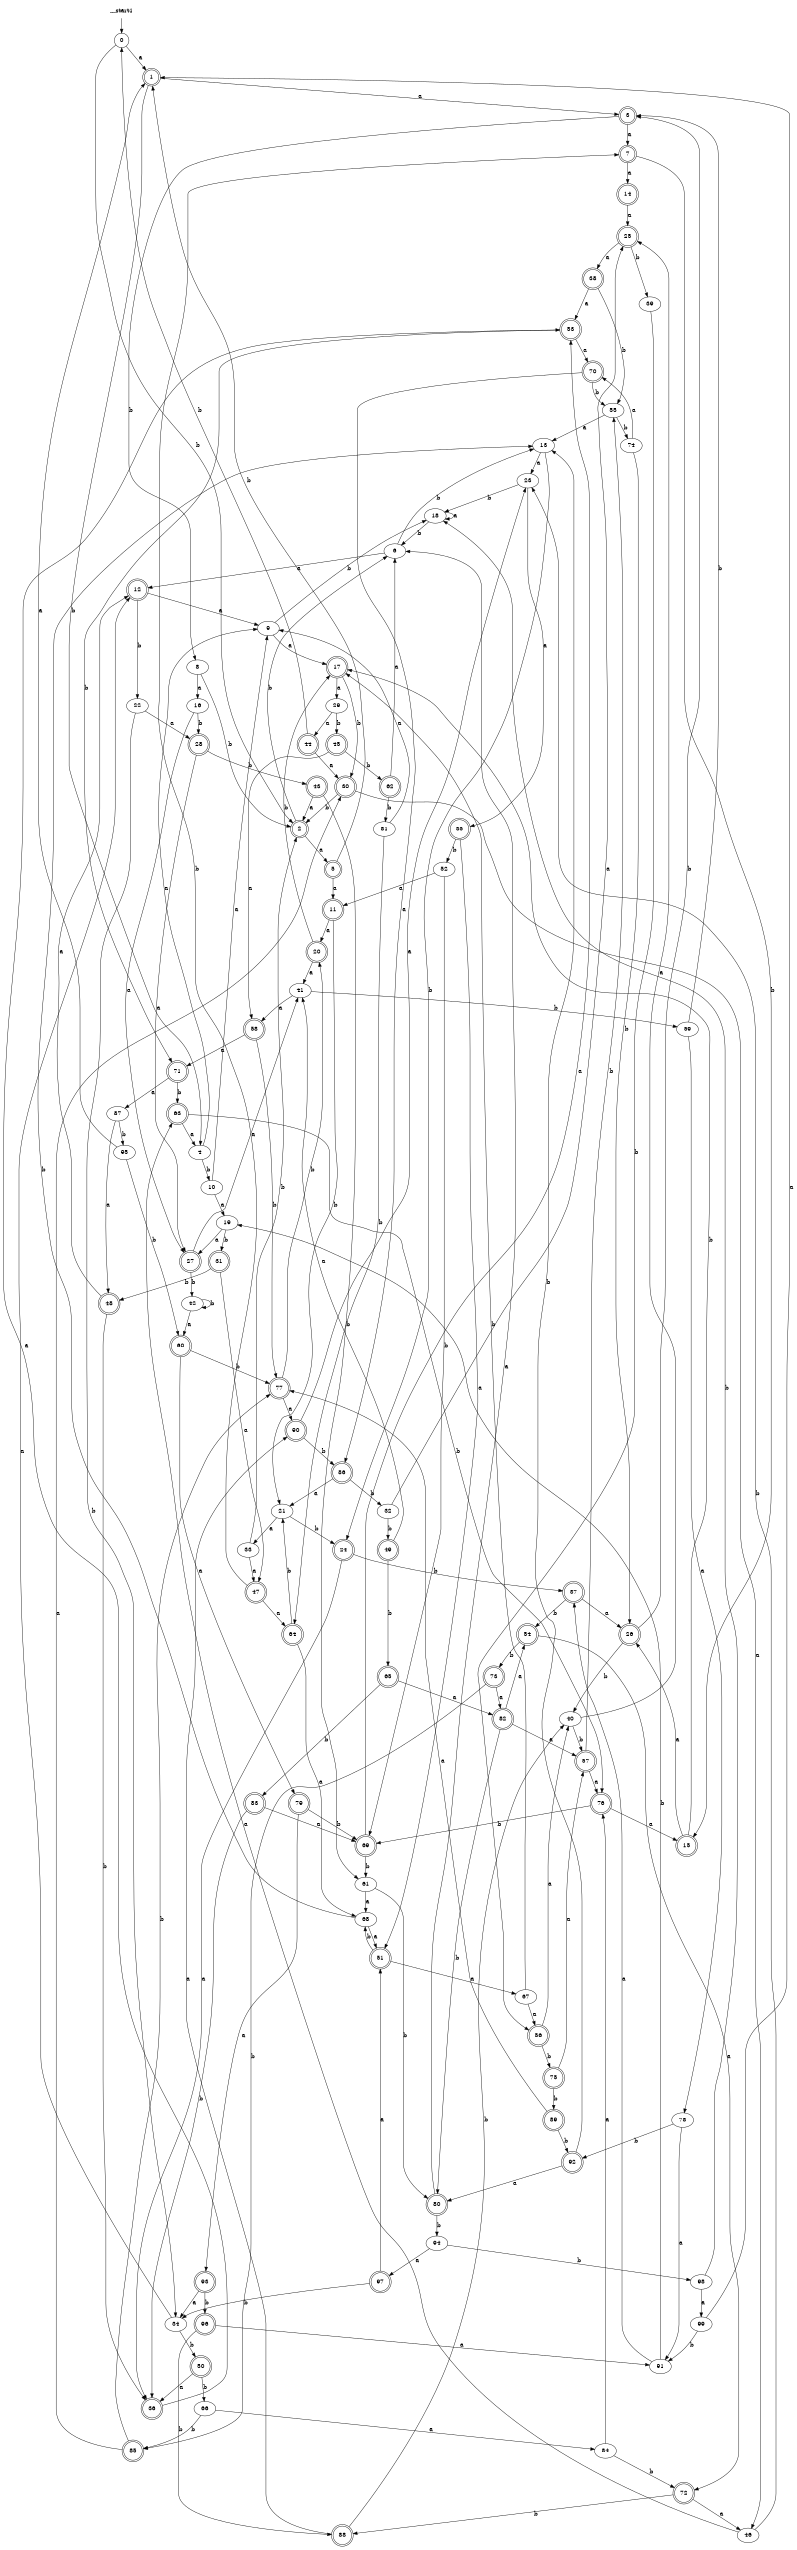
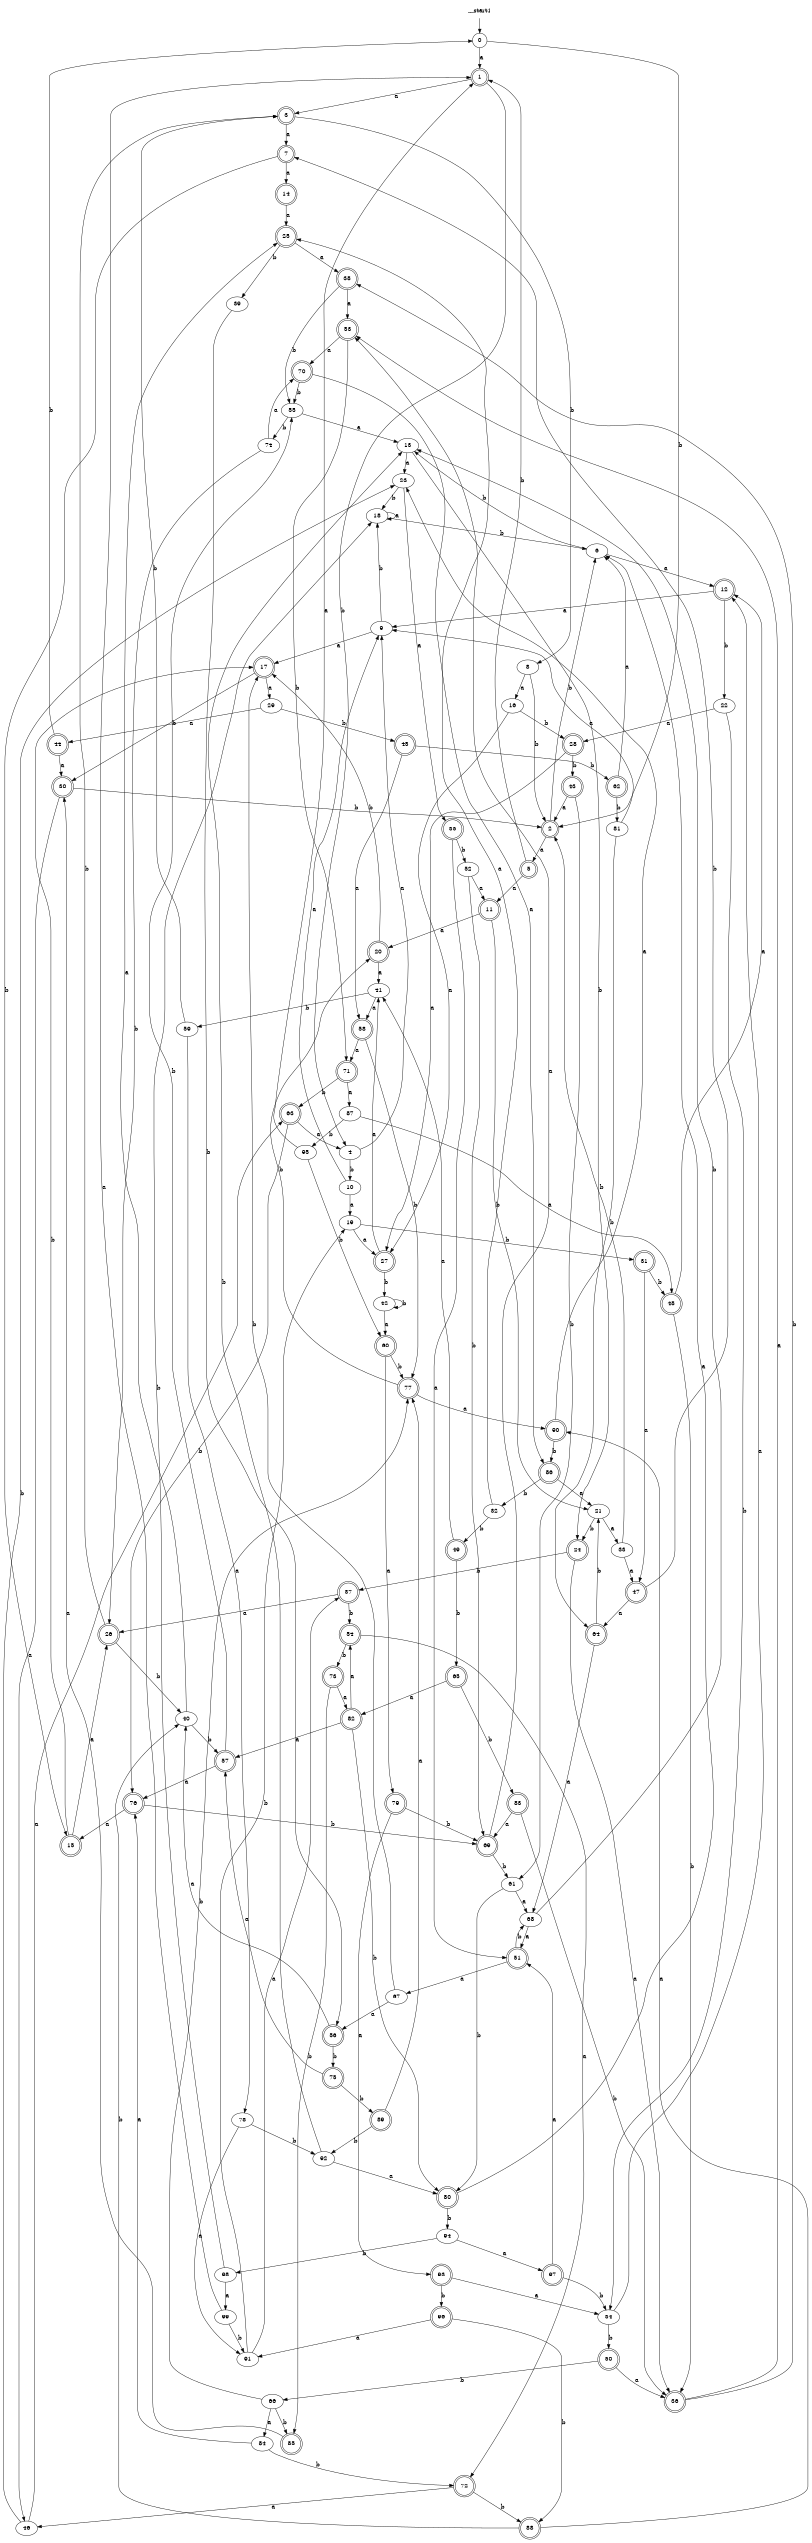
edge "36" -> "38": added, label "b"
edge "85" -> "77": now "66" -> "77"
node "92": shape doublecircle -> ellipse
